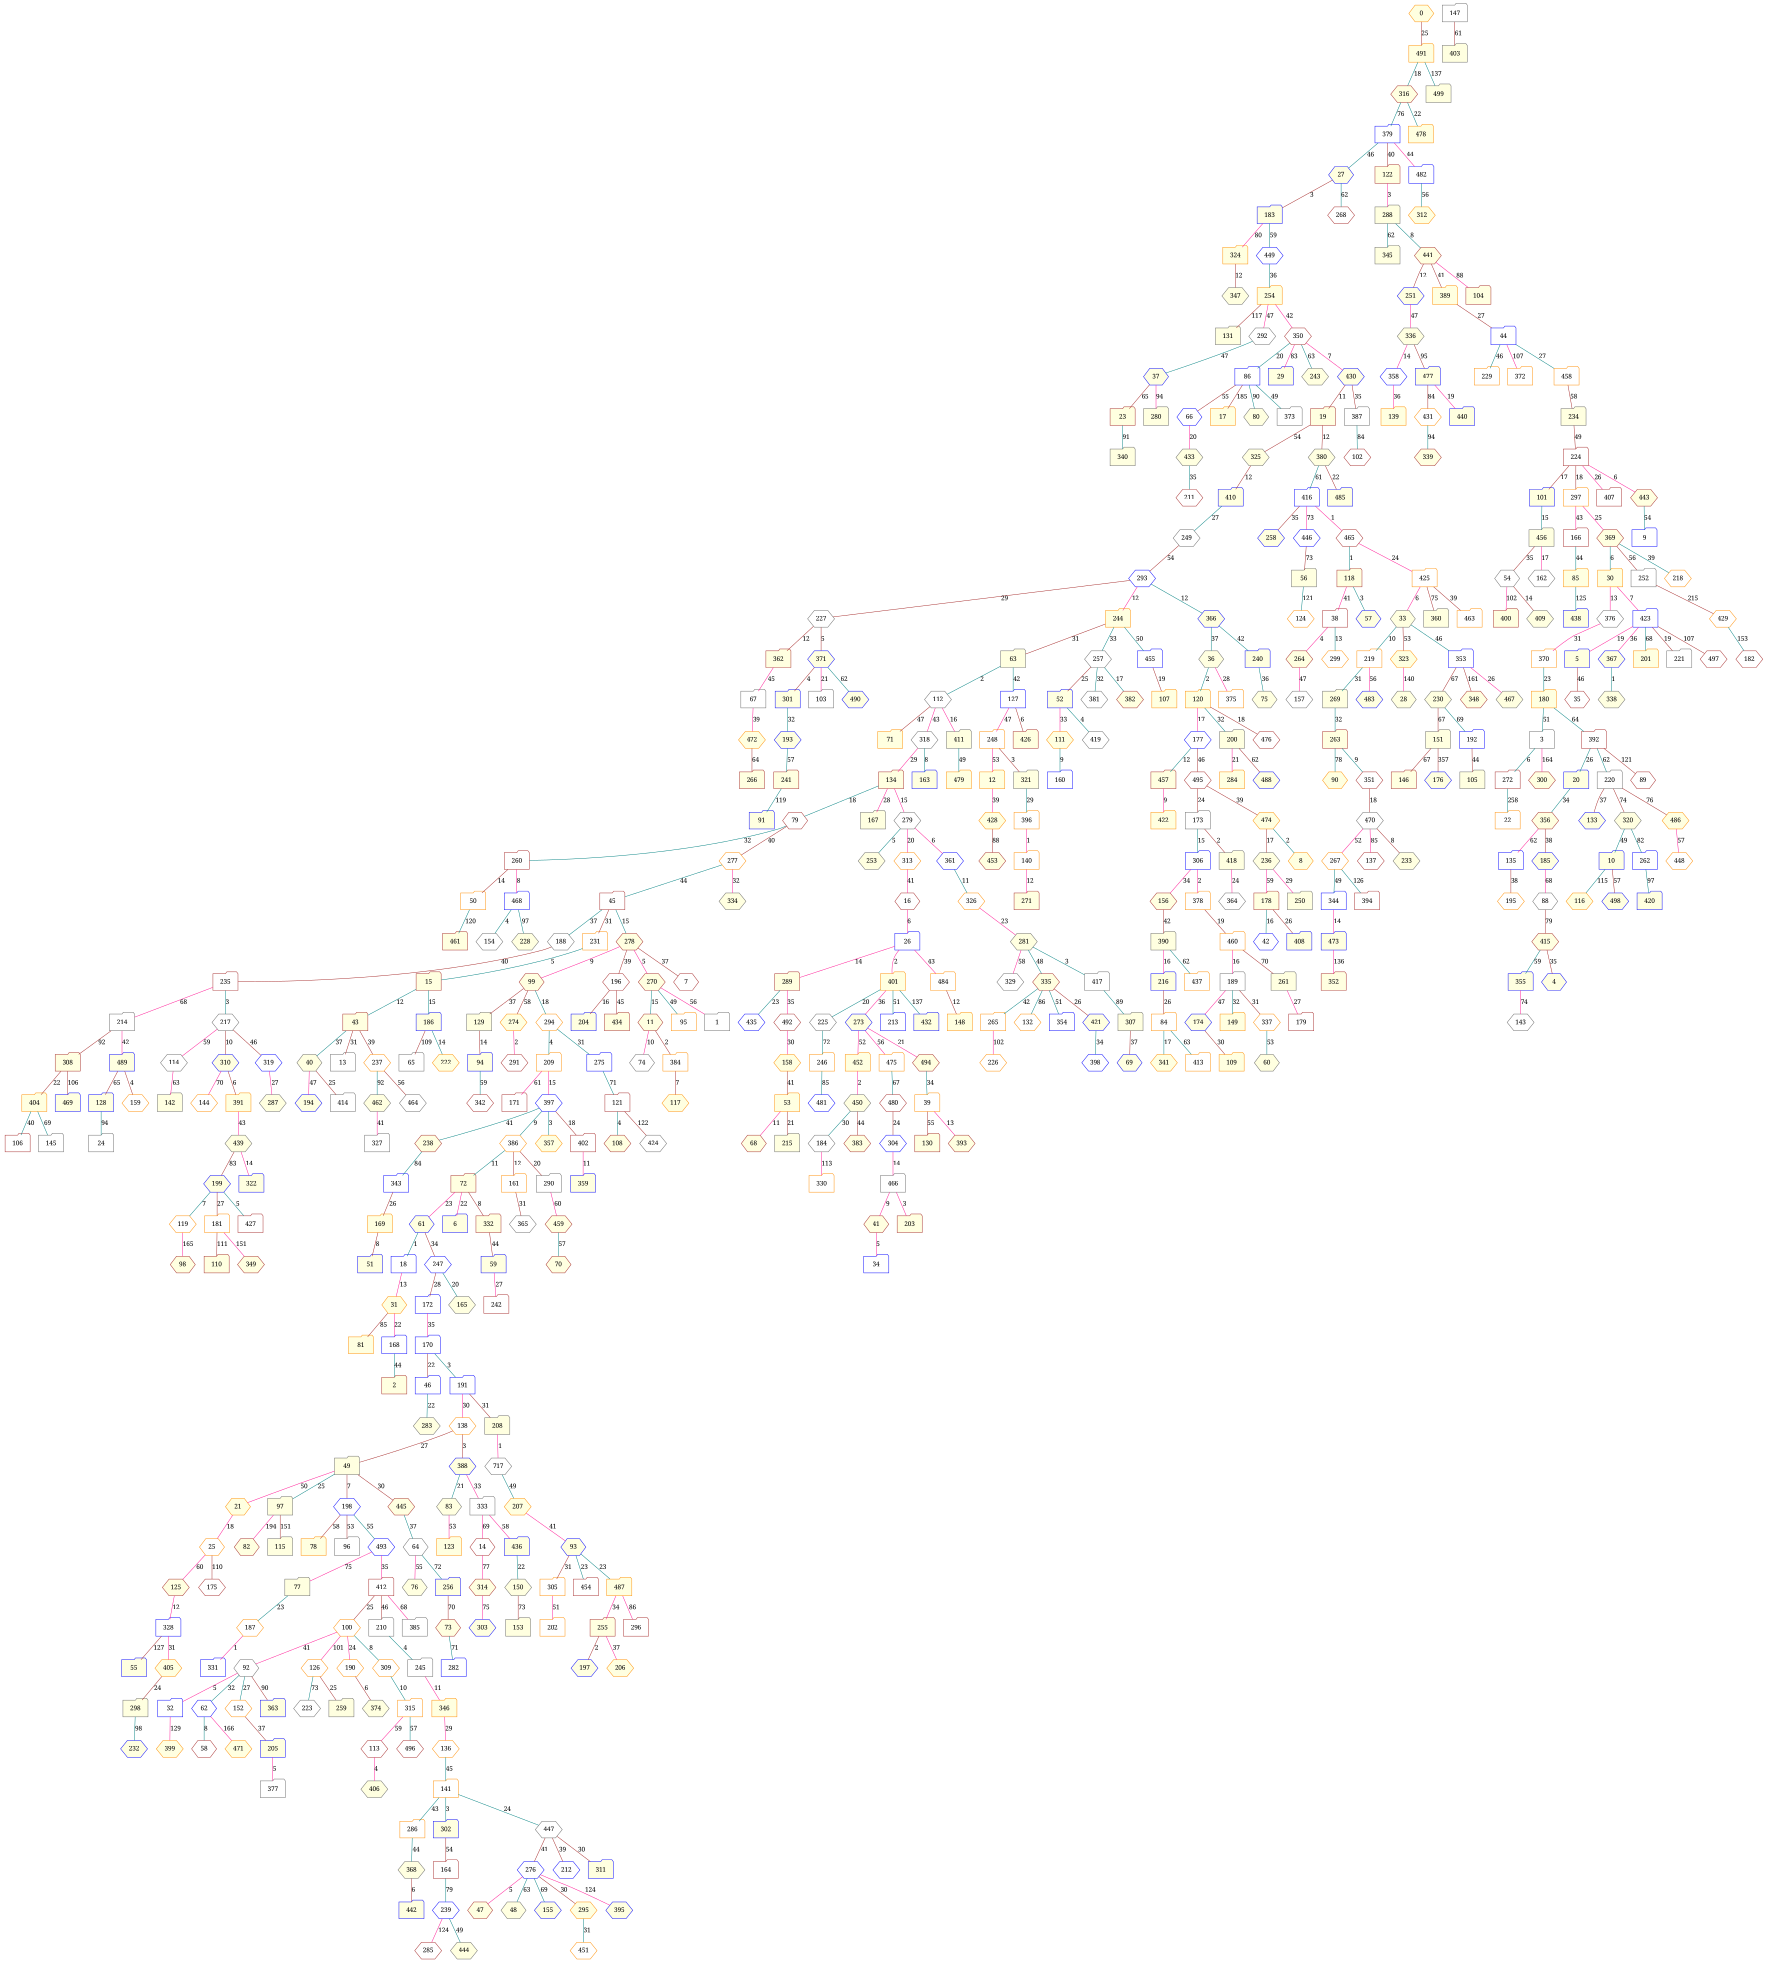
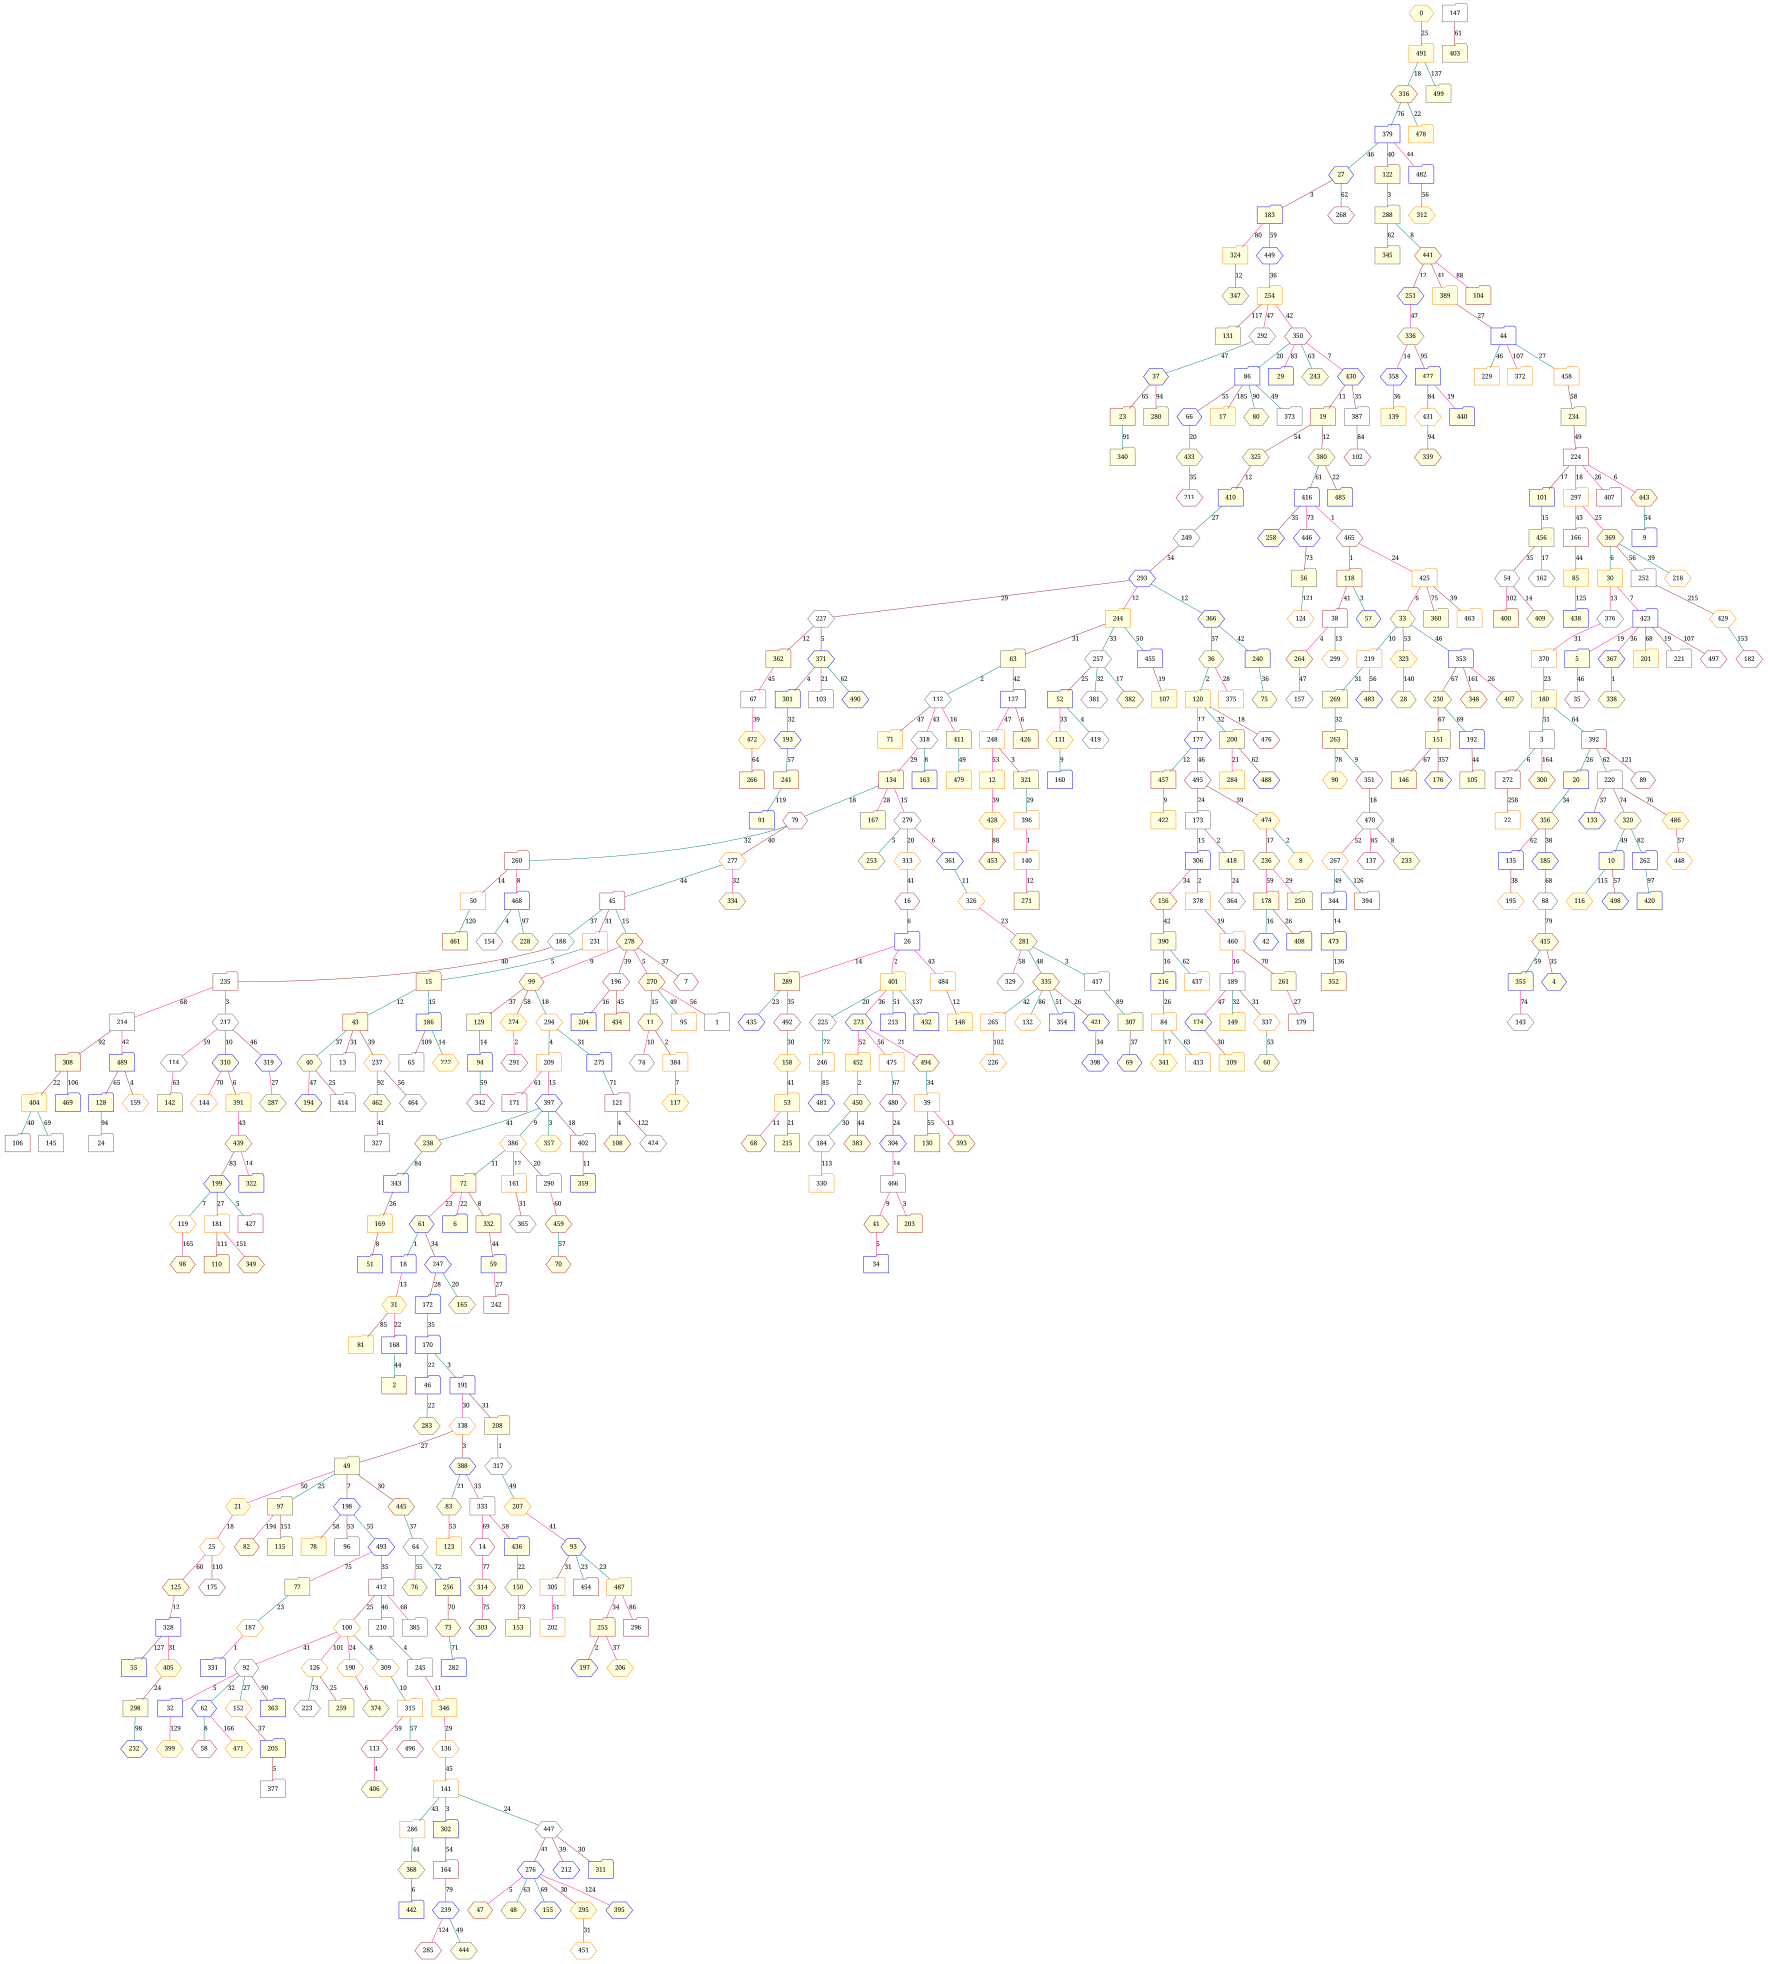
node "717": label "717" -> "317"
edge "205" -- "377": color deeppink -> brown
